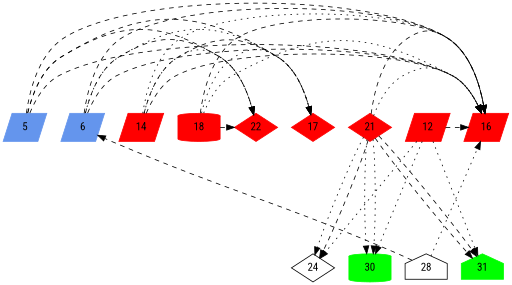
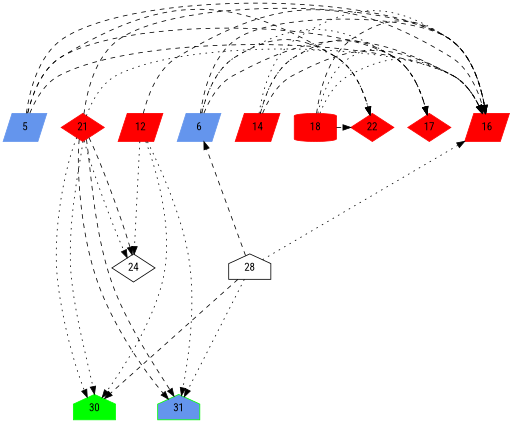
node "30": shape cylinder -> house
node "31": fillcolor green -> cornflowerblue
edge "28" -> "31": added
edge "28" -> "30": added
